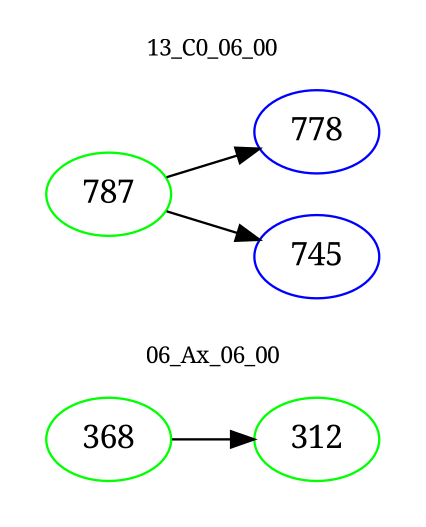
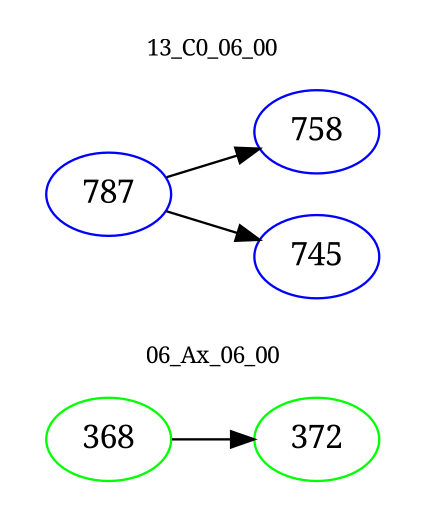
node "778": label "778" -> "758"
node "787": color green -> blue
node "312": label "312" -> "372"
